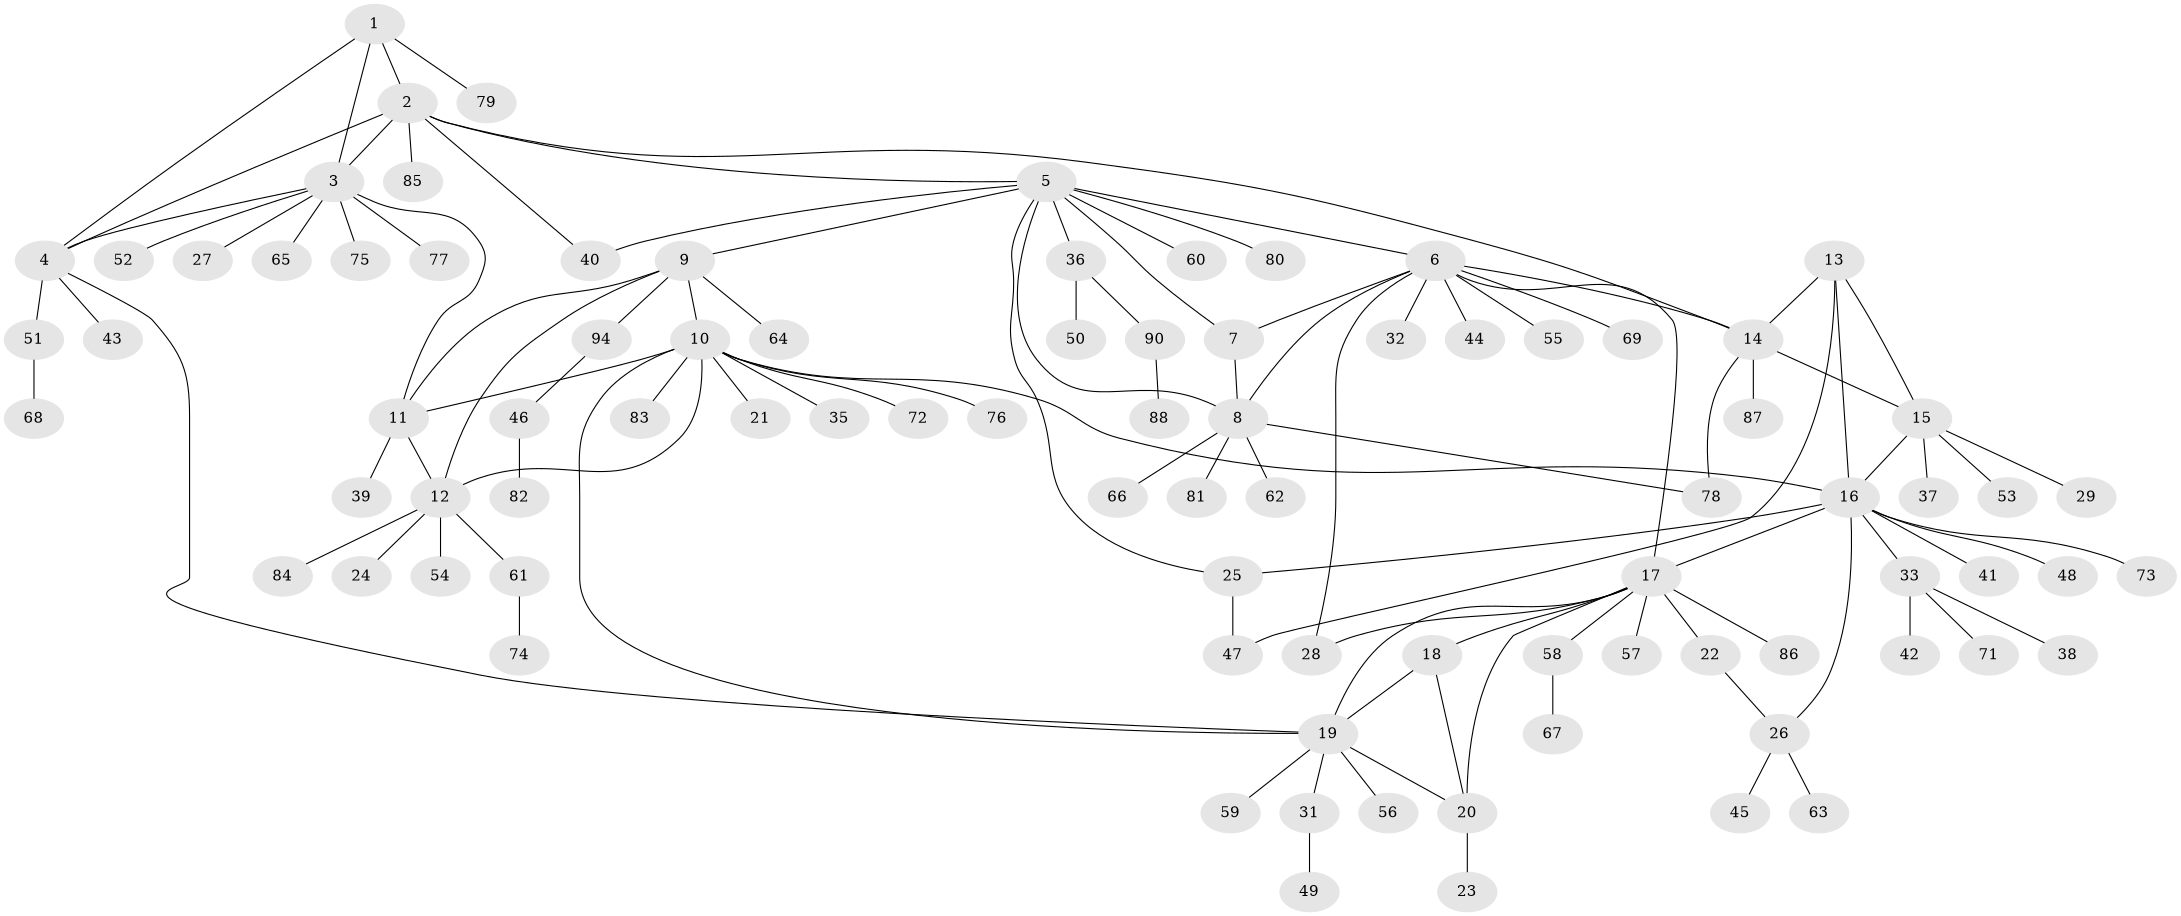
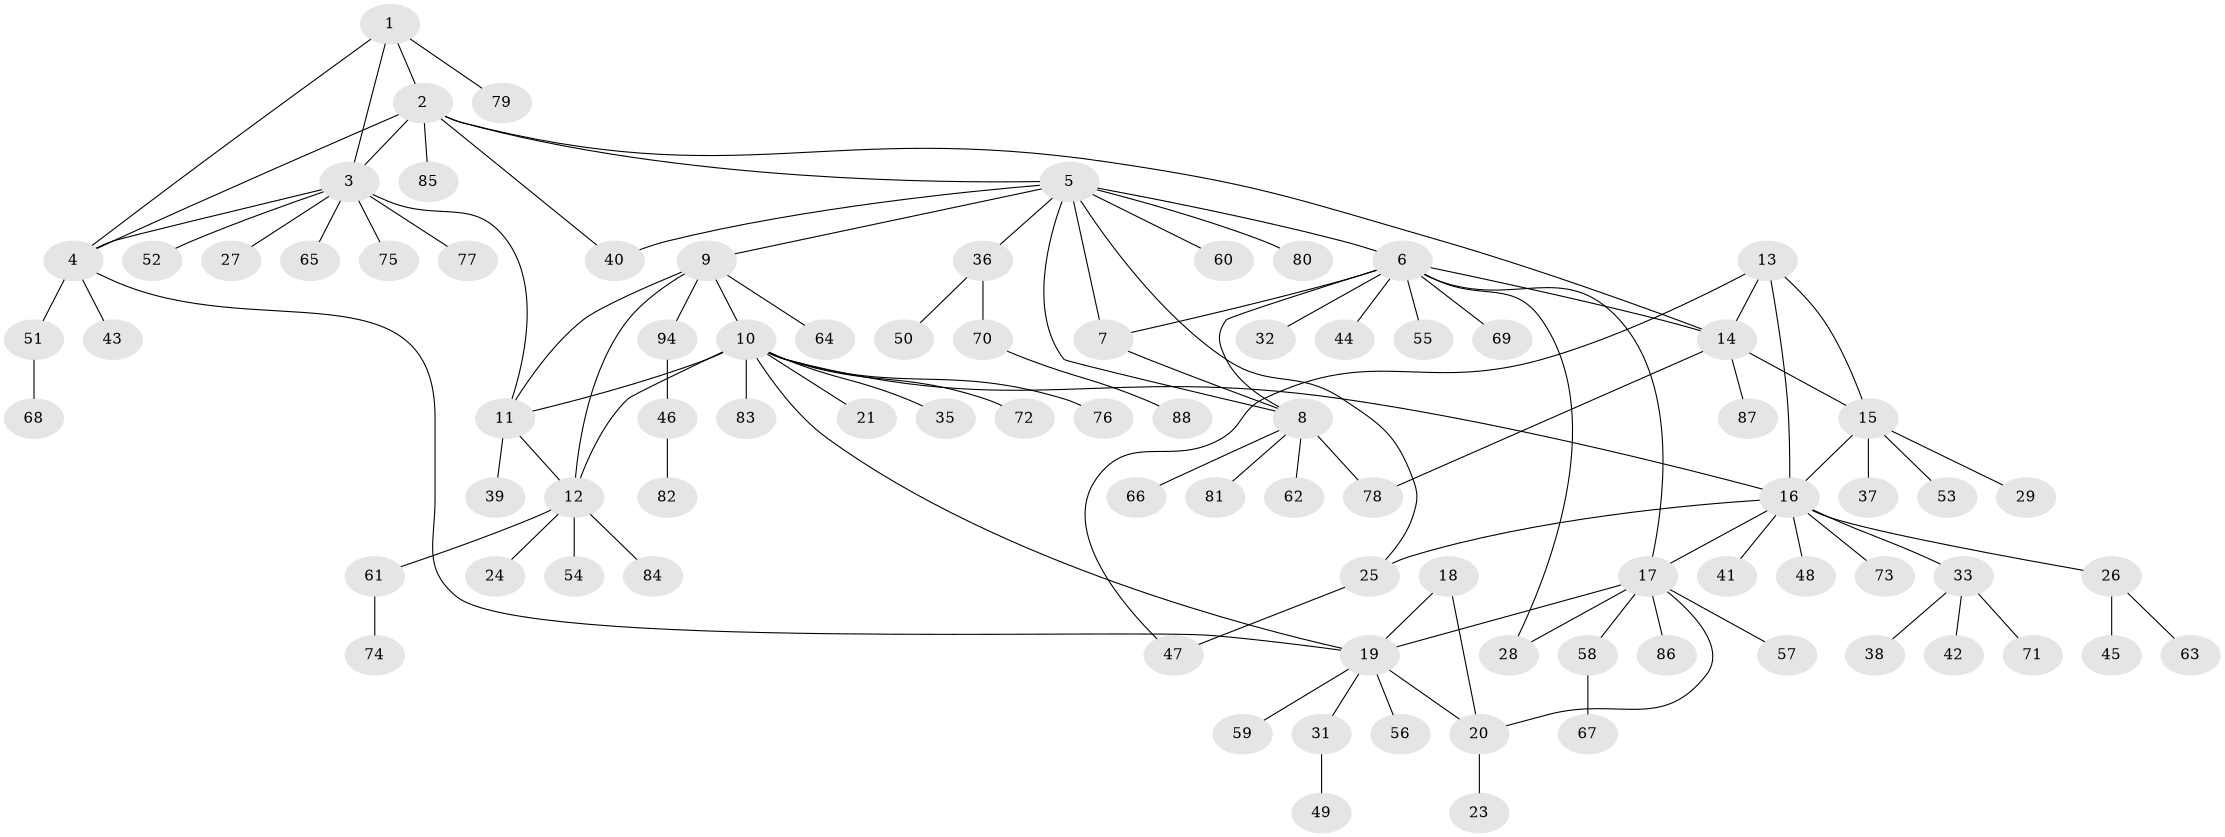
node "90": label "90" -> "70"
edge "17" -- "18": removed
node "22": removed
